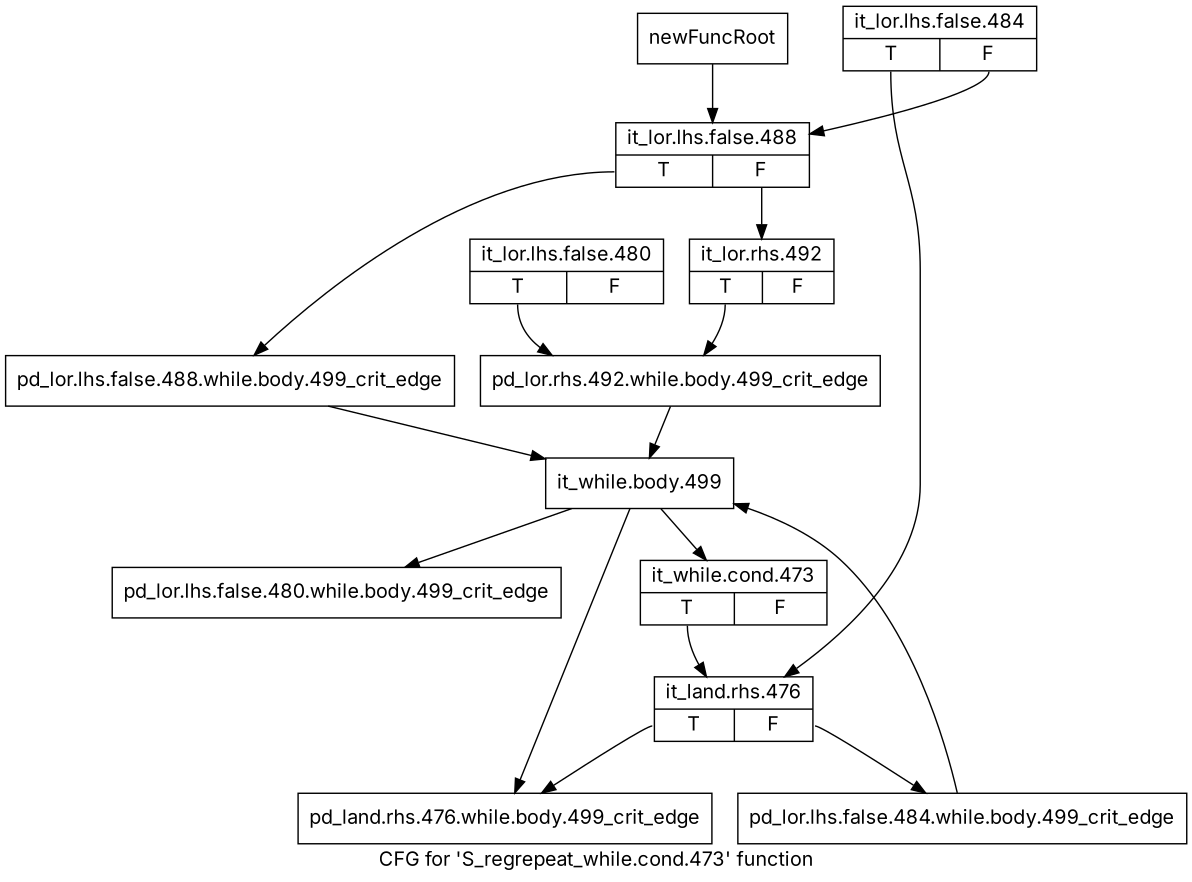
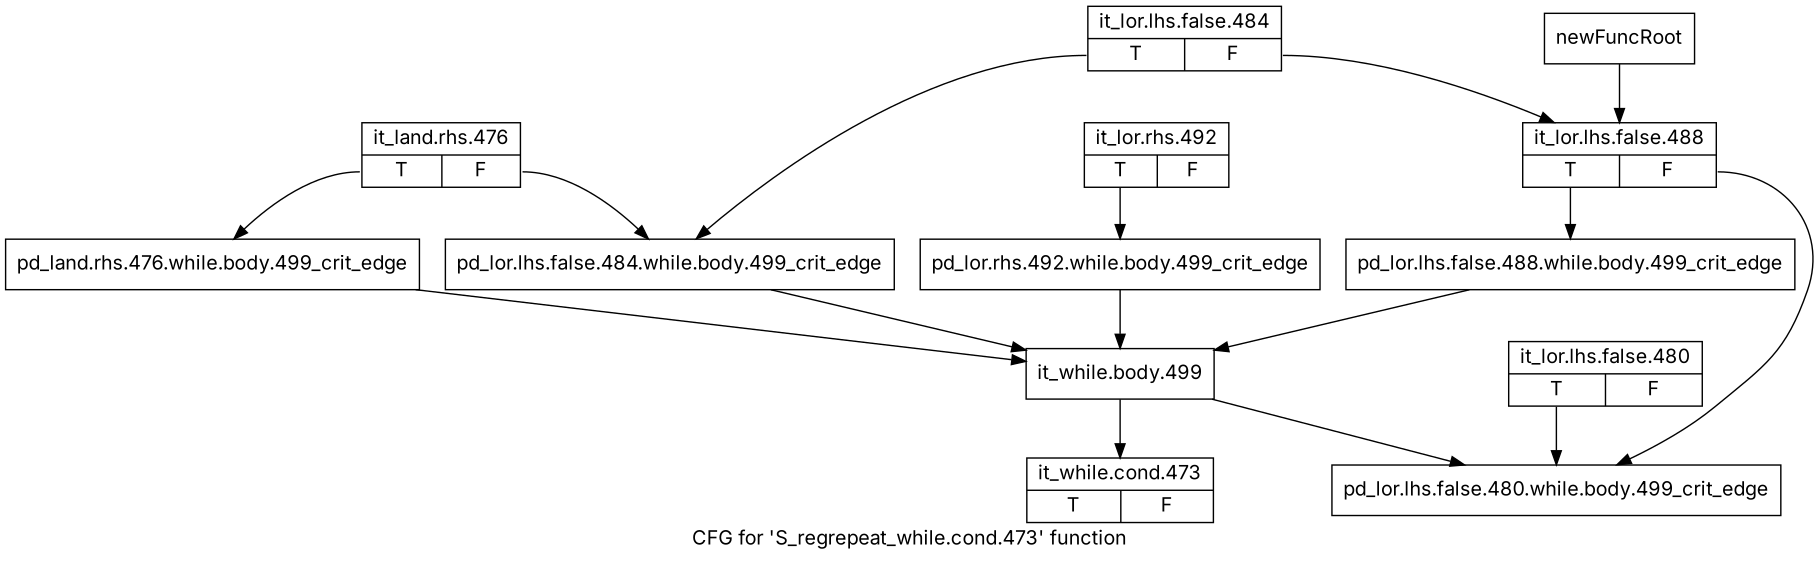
edge "it_lor.lhs.false.488" -> "it_lor.rhs.492": now "it_lor.lhs.false.488" -> "pd_lor.lhs.false.480.while.body.499_crit_edge"
edge "it_lor.lhs.false.480" -> "pd_lor.rhs.492.while.body.499_crit_edge": now "it_lor.lhs.false.480" -> "pd_lor.lhs.false.480.while.body.499_crit_edge"
edge "it_lor.lhs.false.484" -> "it_land.rhs.476": now "it_lor.lhs.false.484" -> "pd_lor.lhs.false.484.while.body.499_crit_edge"
edge "it_while.body.499" -> "pd_land.rhs.476.while.body.499_crit_edge": reversed
edge "it_while.cond.473" -> "it_land.rhs.476": removed
